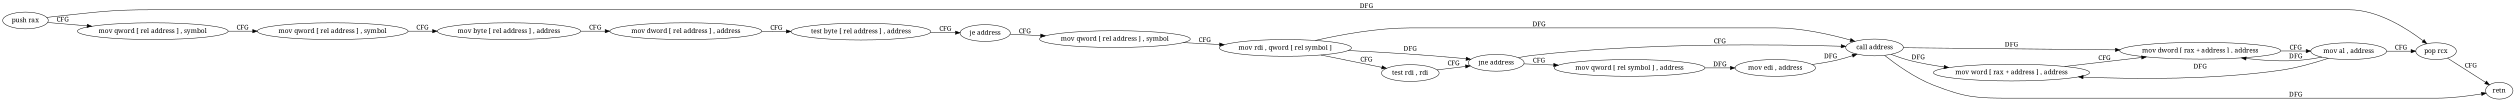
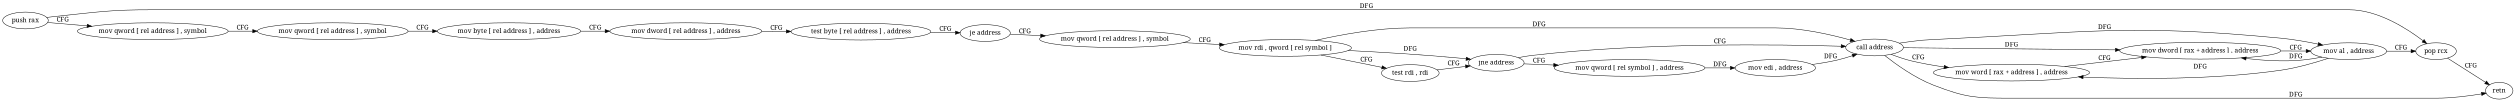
edge "call address" -> "mov al , address": added, label "DFG"
edge "call address" -> "mov word [ rax + address ] , address": label "DFG" -> "CFG"
